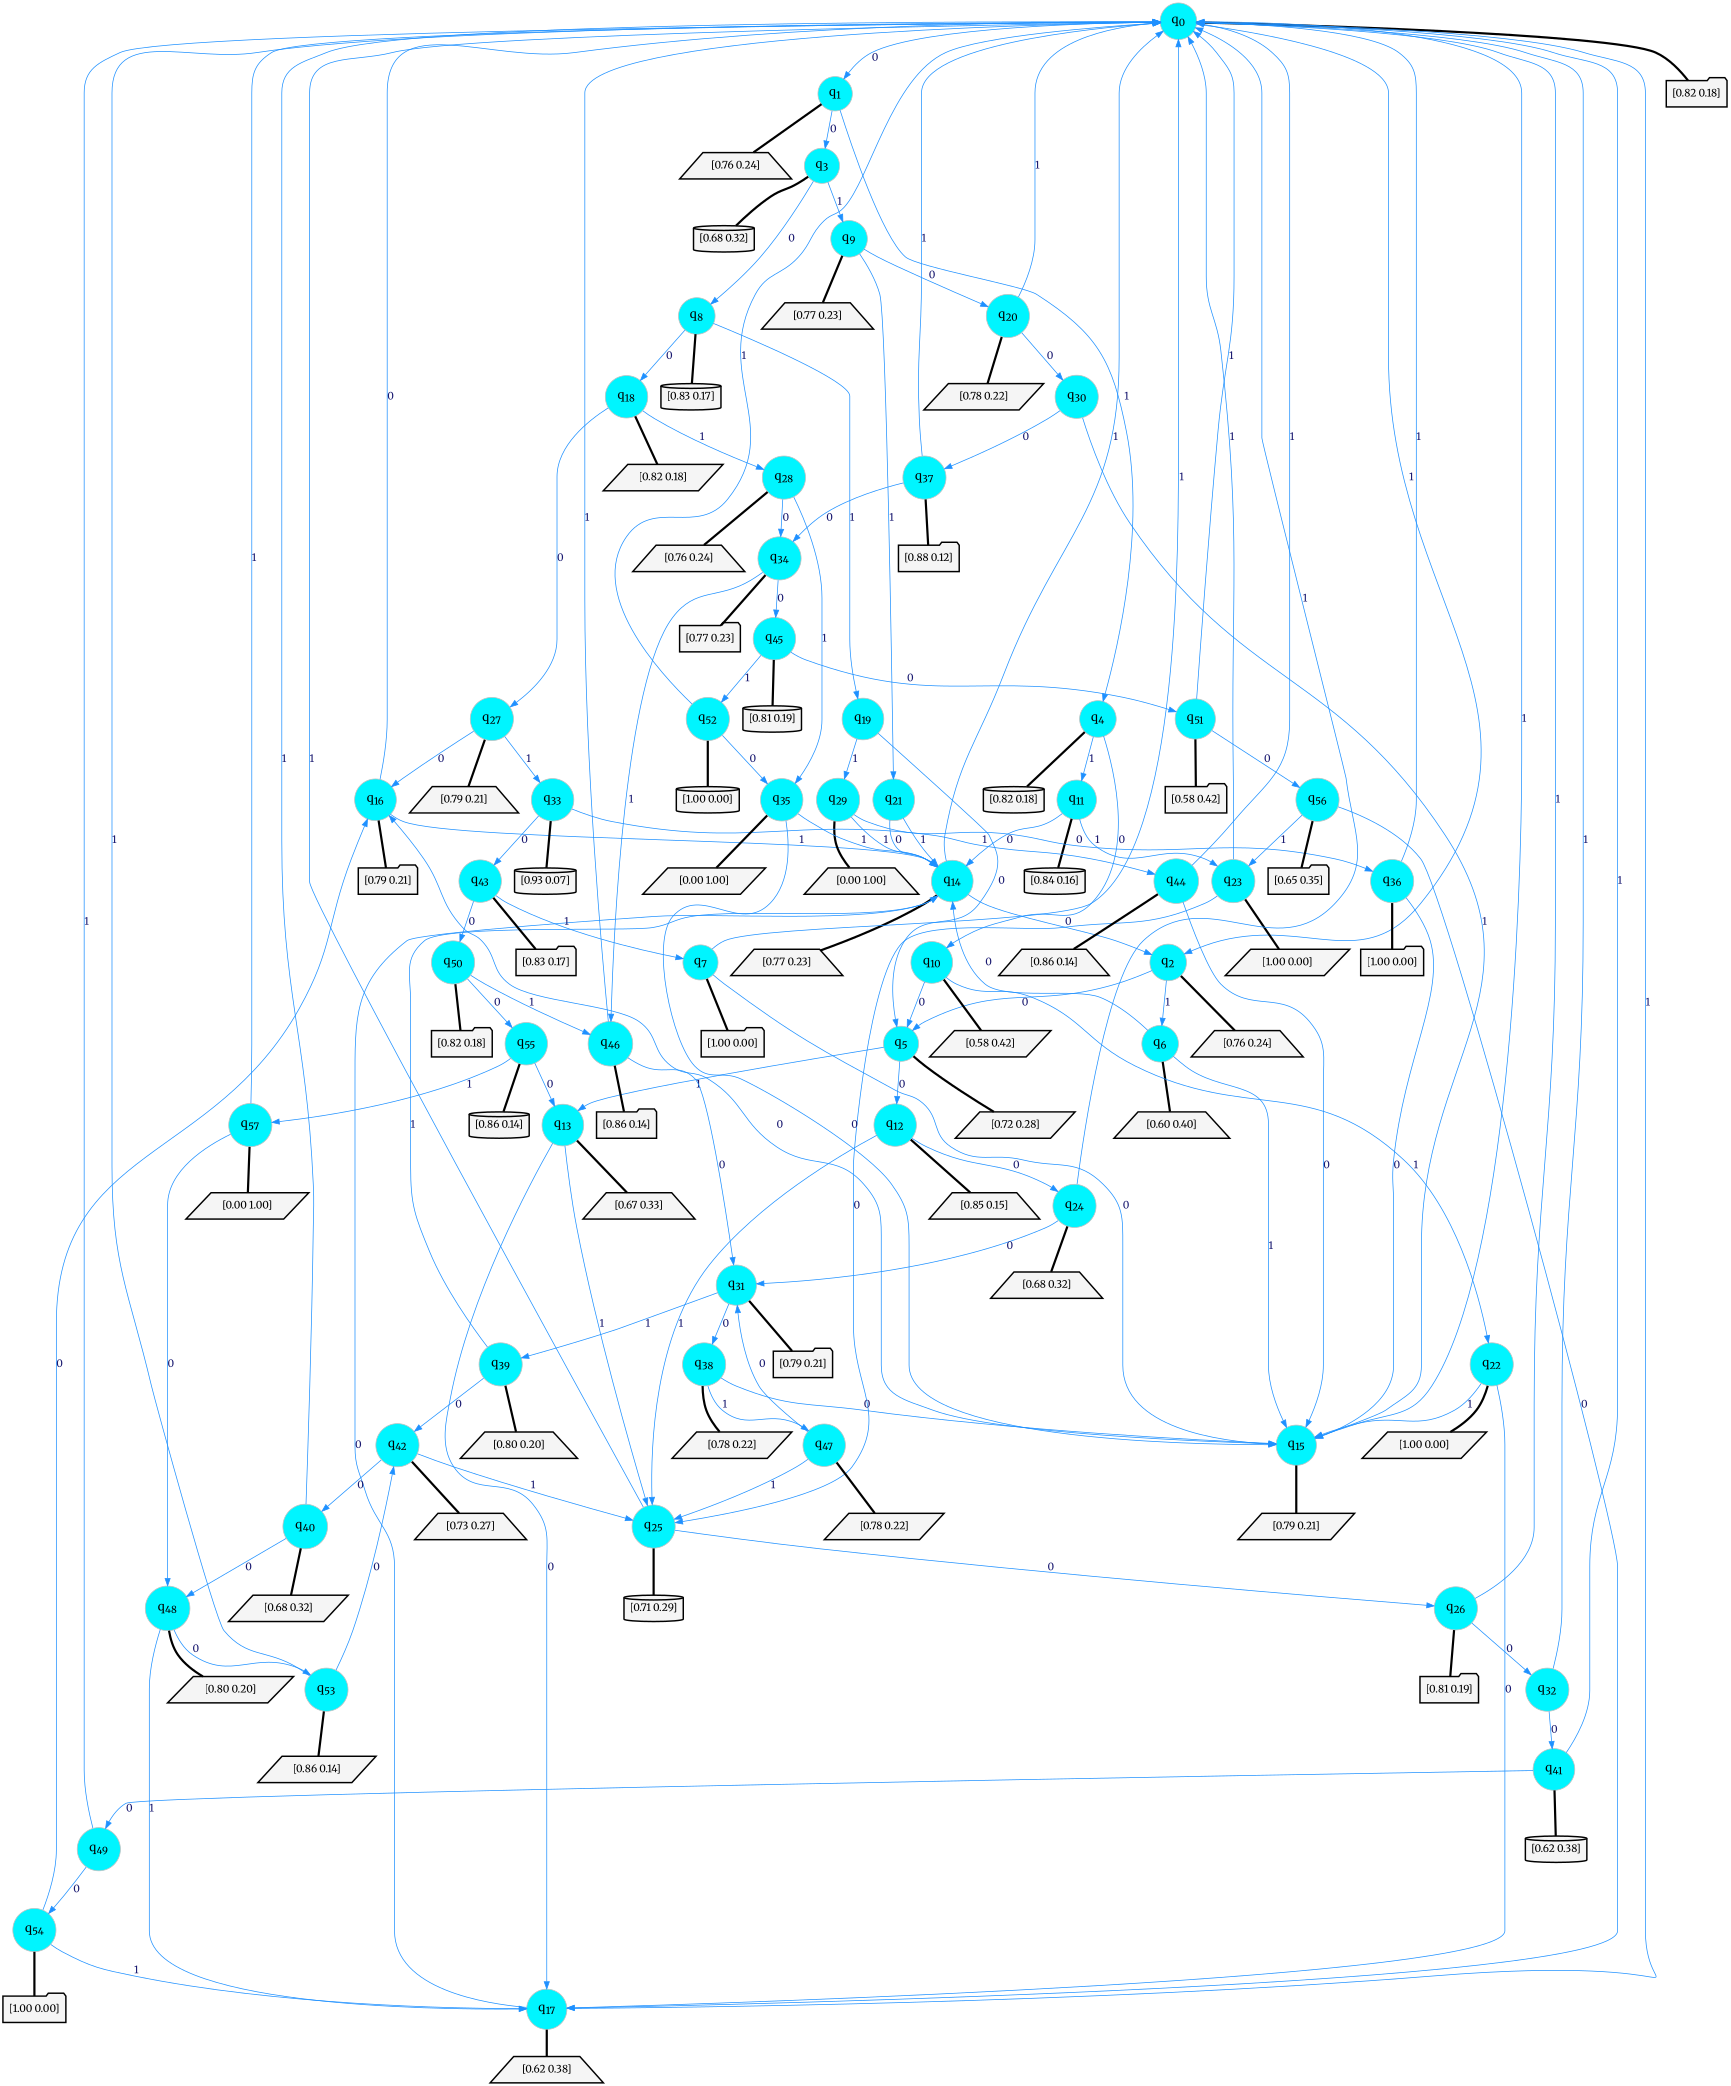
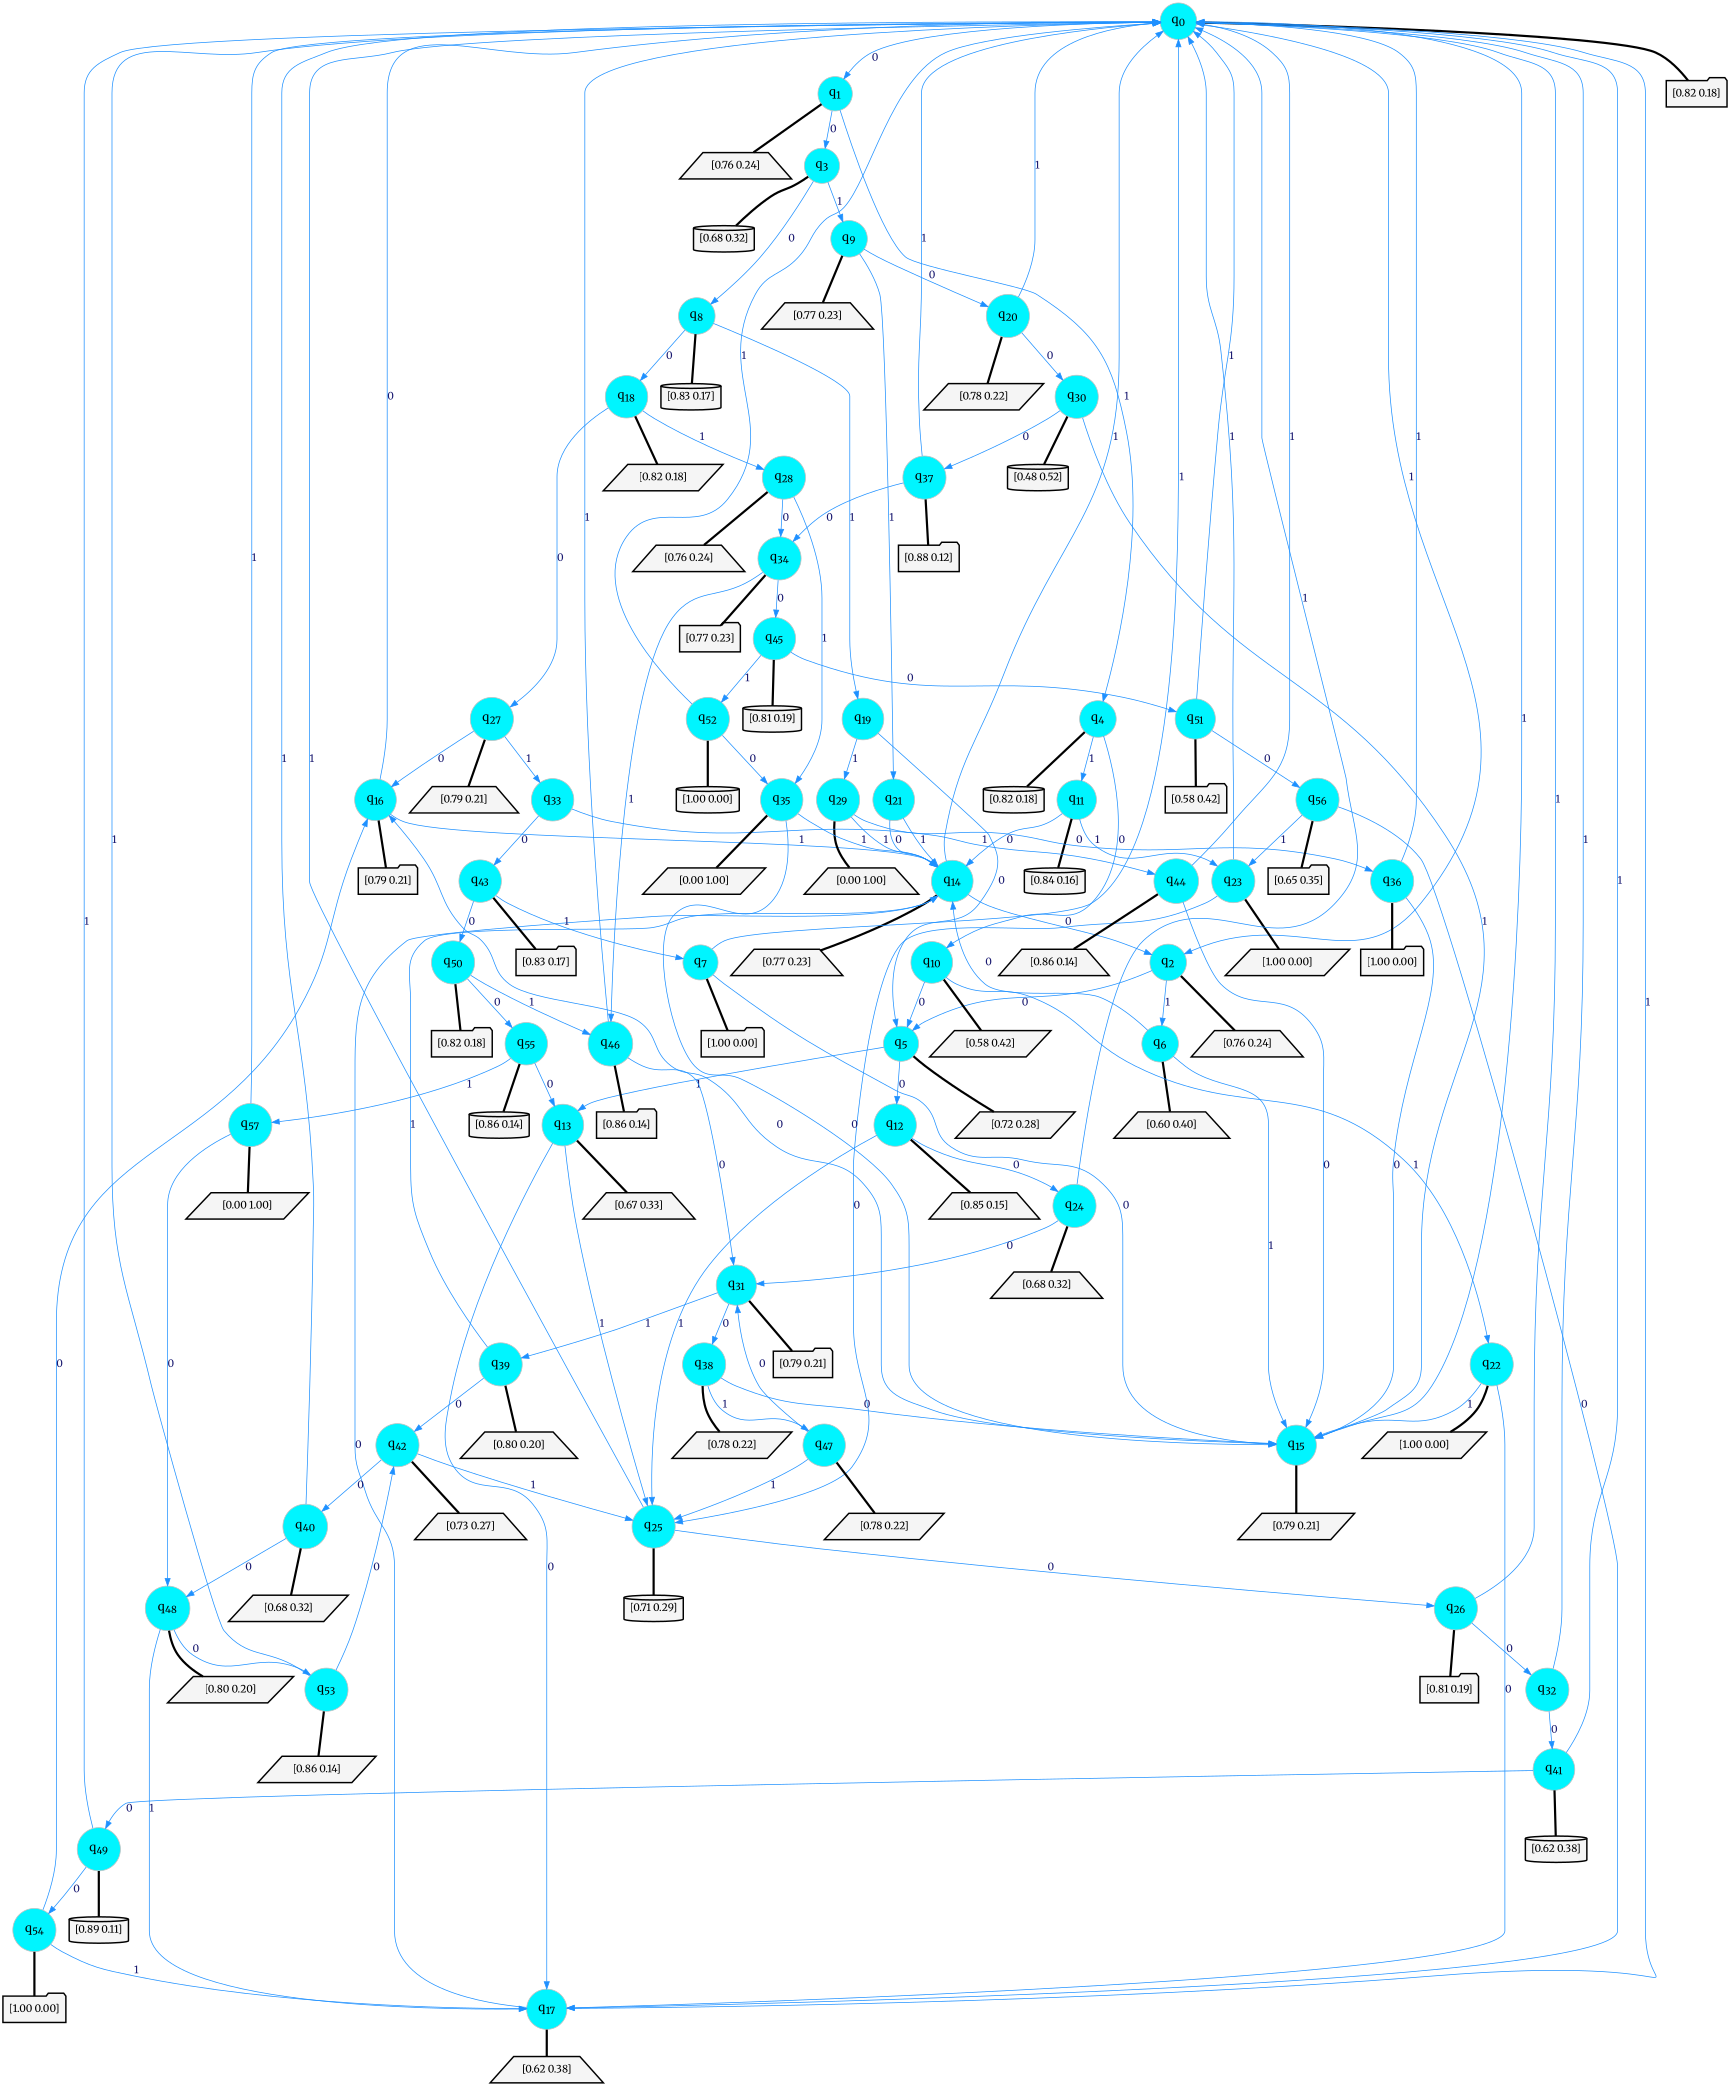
node "[0.48 0.52]": added
node "[0.93 0.07]": removed
node "[0.89 0.11]": added
